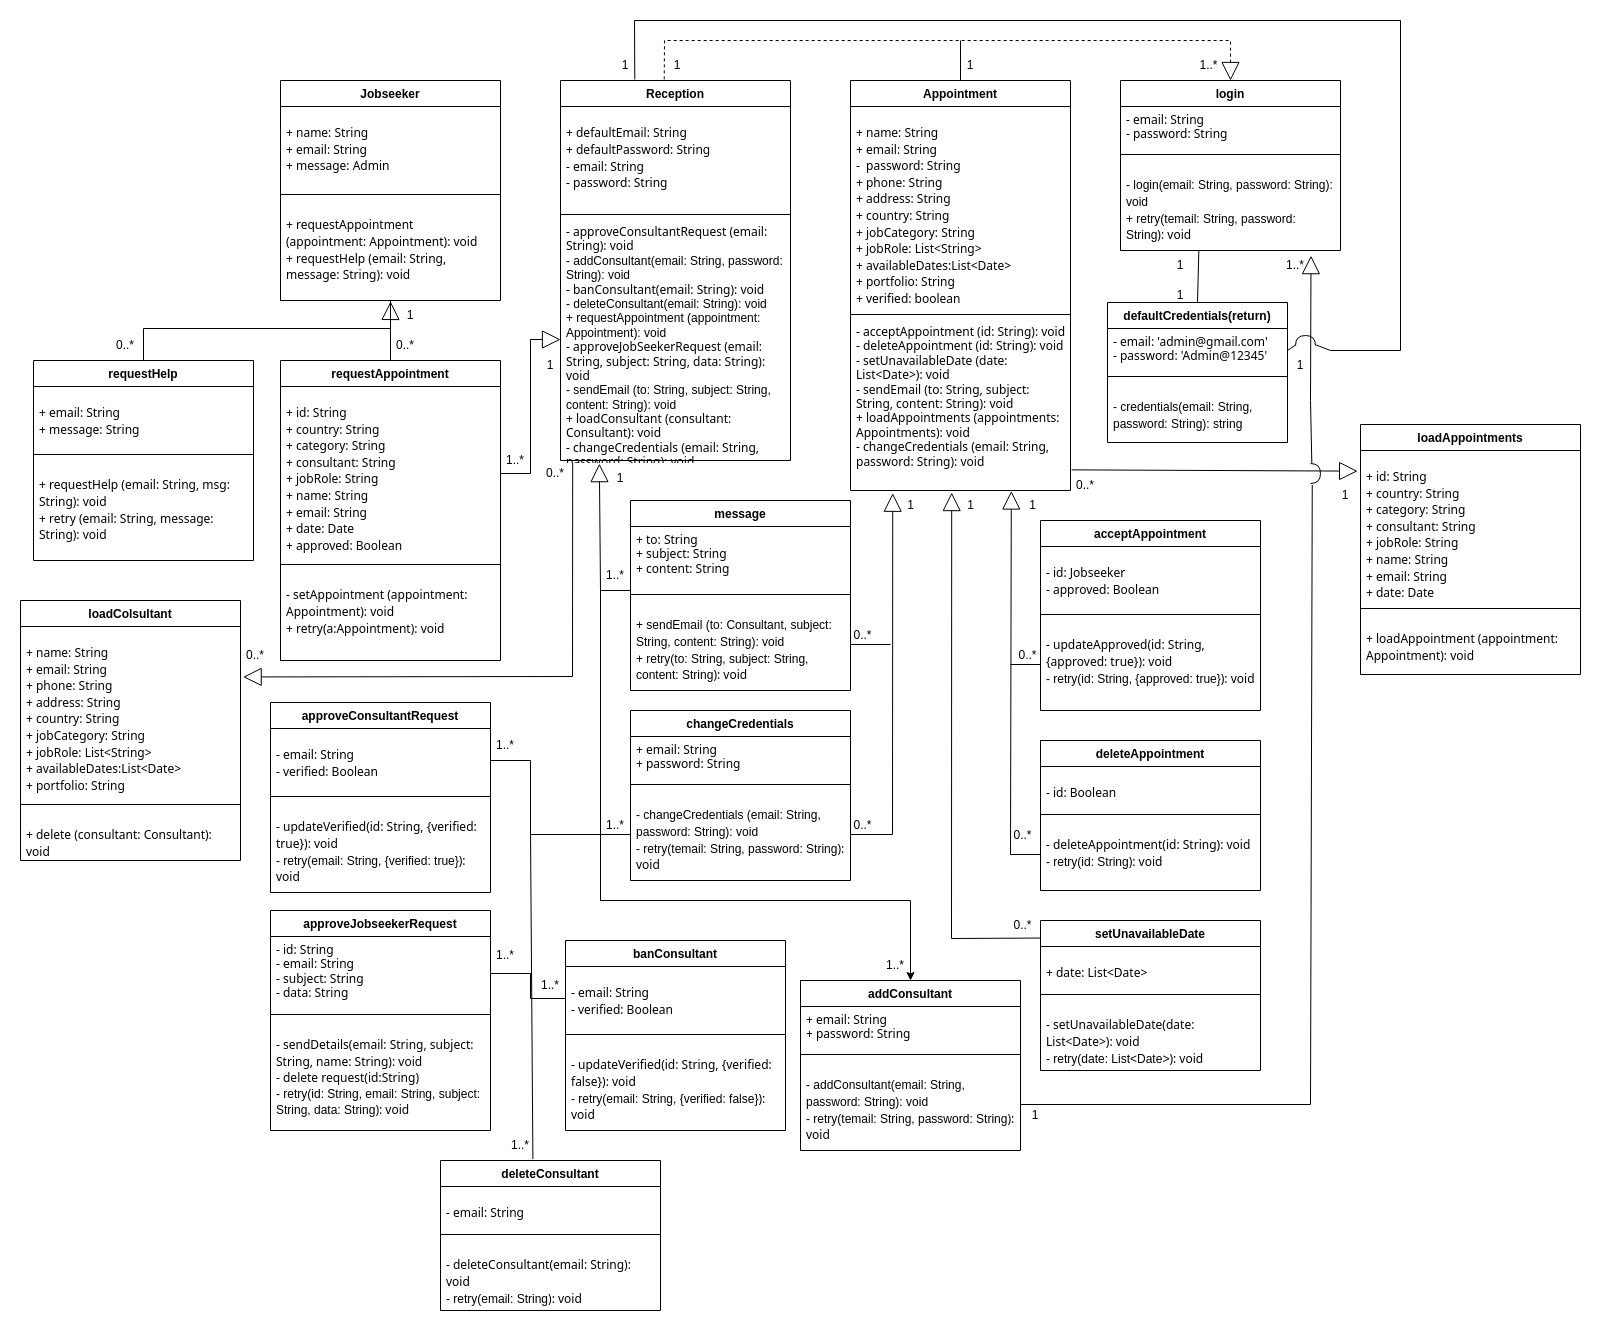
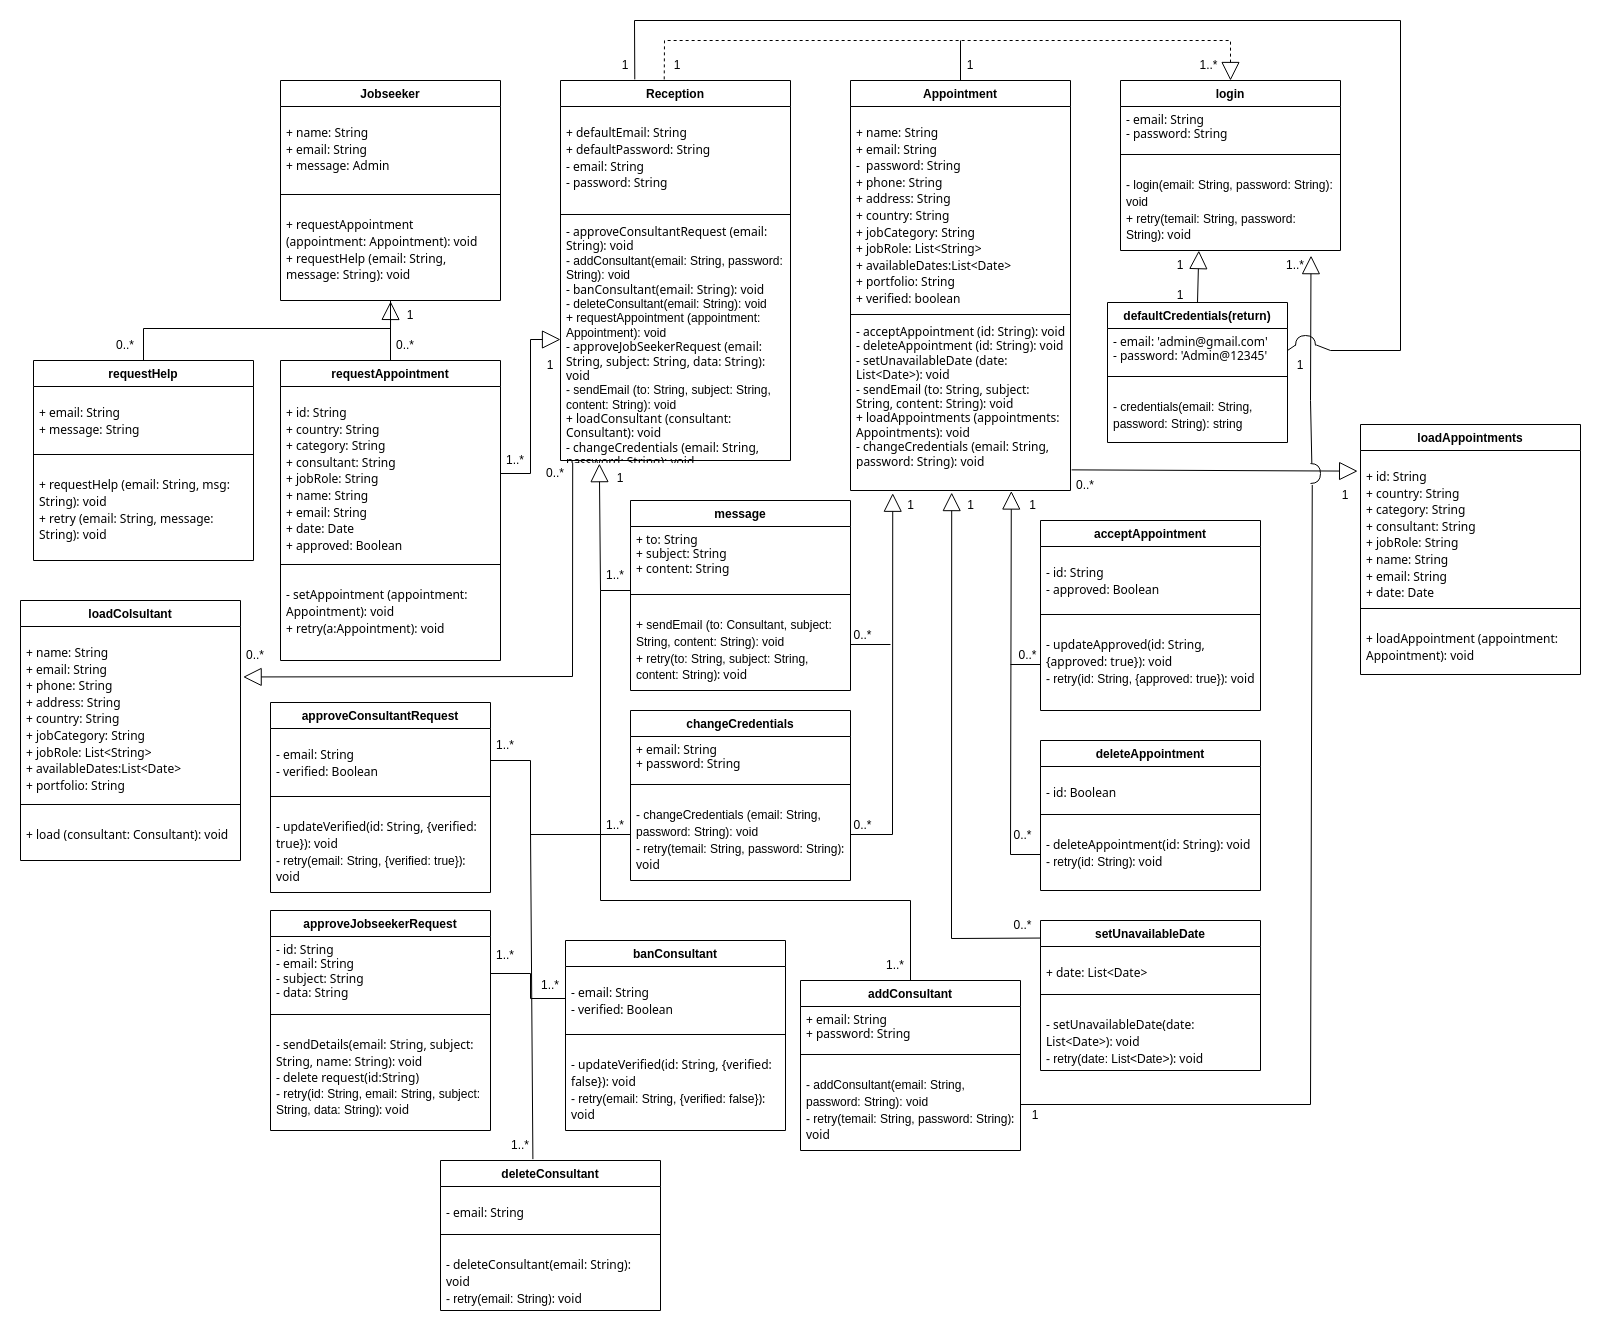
edge "- login(email: String, password: String): void + retry(temail: String, password: String): void" -- "defaultCredentials(return)": arrowhead none -> block
node "- id: Jobseeker - approved: Boolean": label "- id: Jobseeker - approved: Boolean" -> "- id: String - approved: Boolean"
node "+ delete (consultant: Consultant): void": label "+ delete (consultant: Consultant): void" -> "+ load (consultant: Consultant): void"
edge "+ to: String + subject: String + content: String" -> "addConsultant": arrowhead classic -> none
